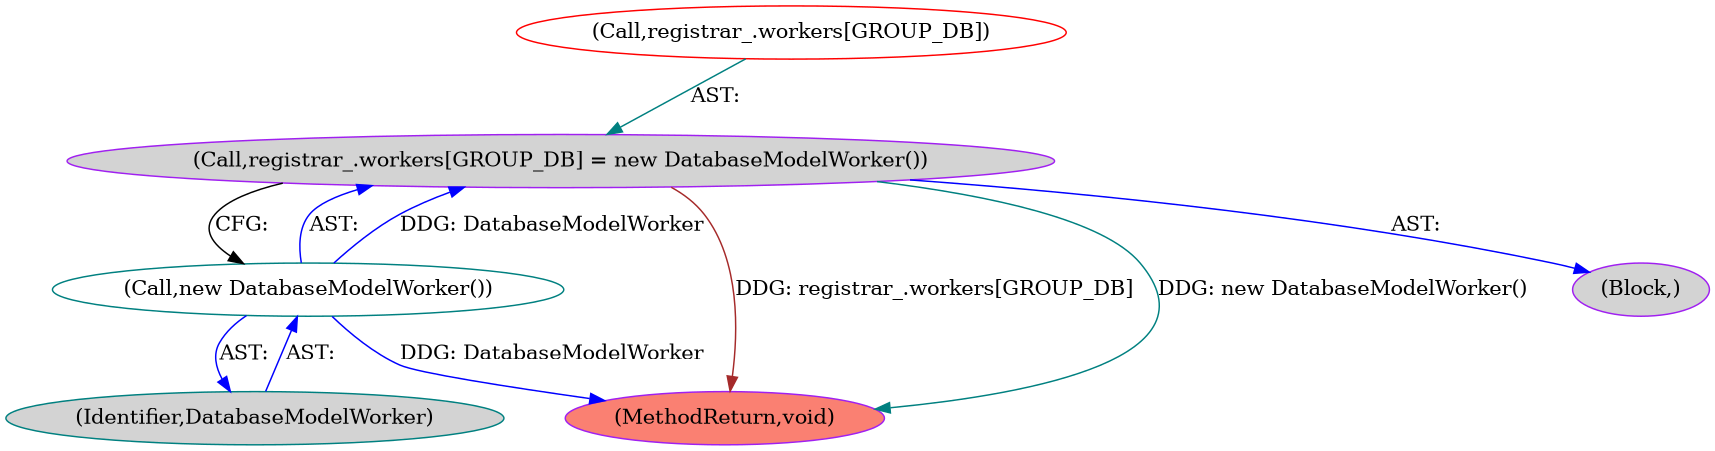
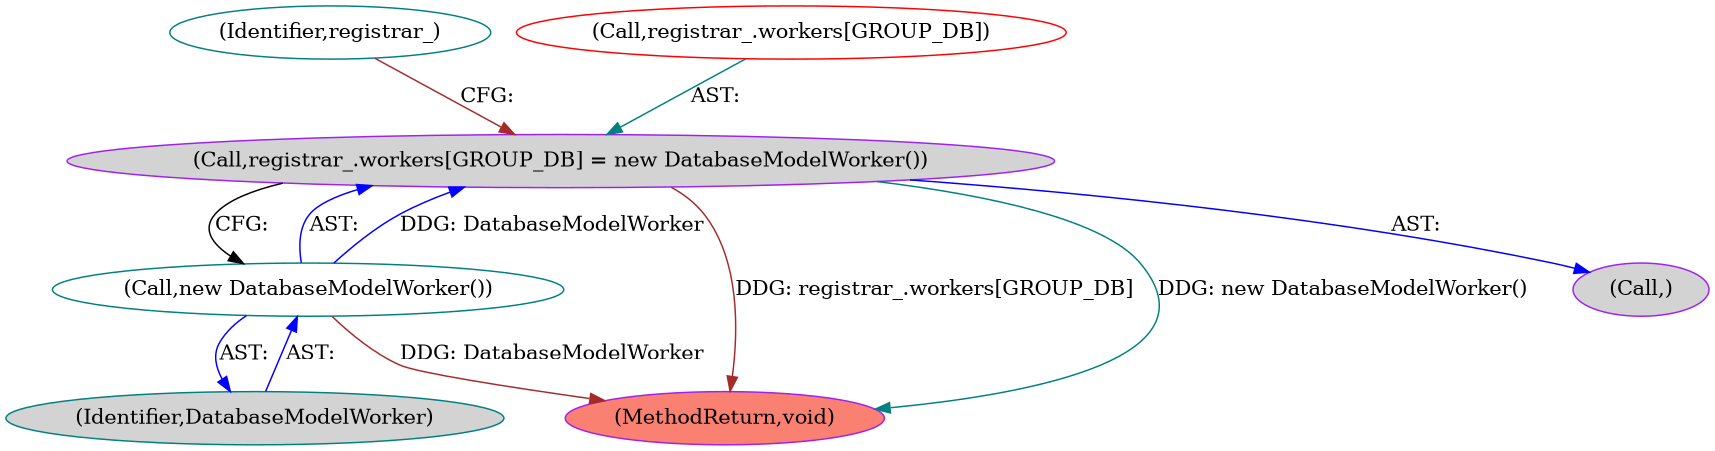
node "(Identifier,registrar_)": added
node "(Block,)": label "(Block,)" -> "(Call,)"
edge "(Call,new DatabaseModelWorker())" -> "(MethodReturn,void)": color blue -> brown
